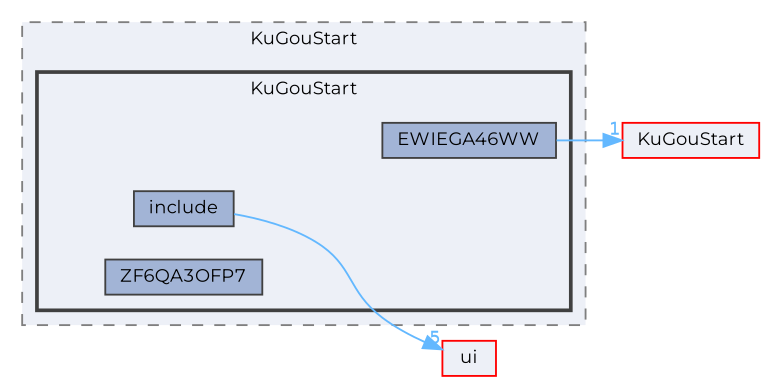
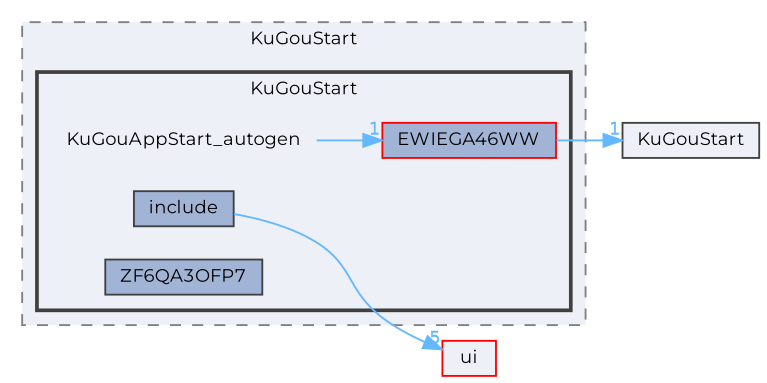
node "KuGouAppStart_autogen": added
node "EWIEGA46WW": color grey25 -> red
node "KuGouStart": color red -> grey25
